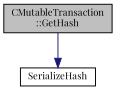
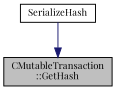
edge "CMutableTransaction ::GetHash" -> "SerializeHash": reversed
